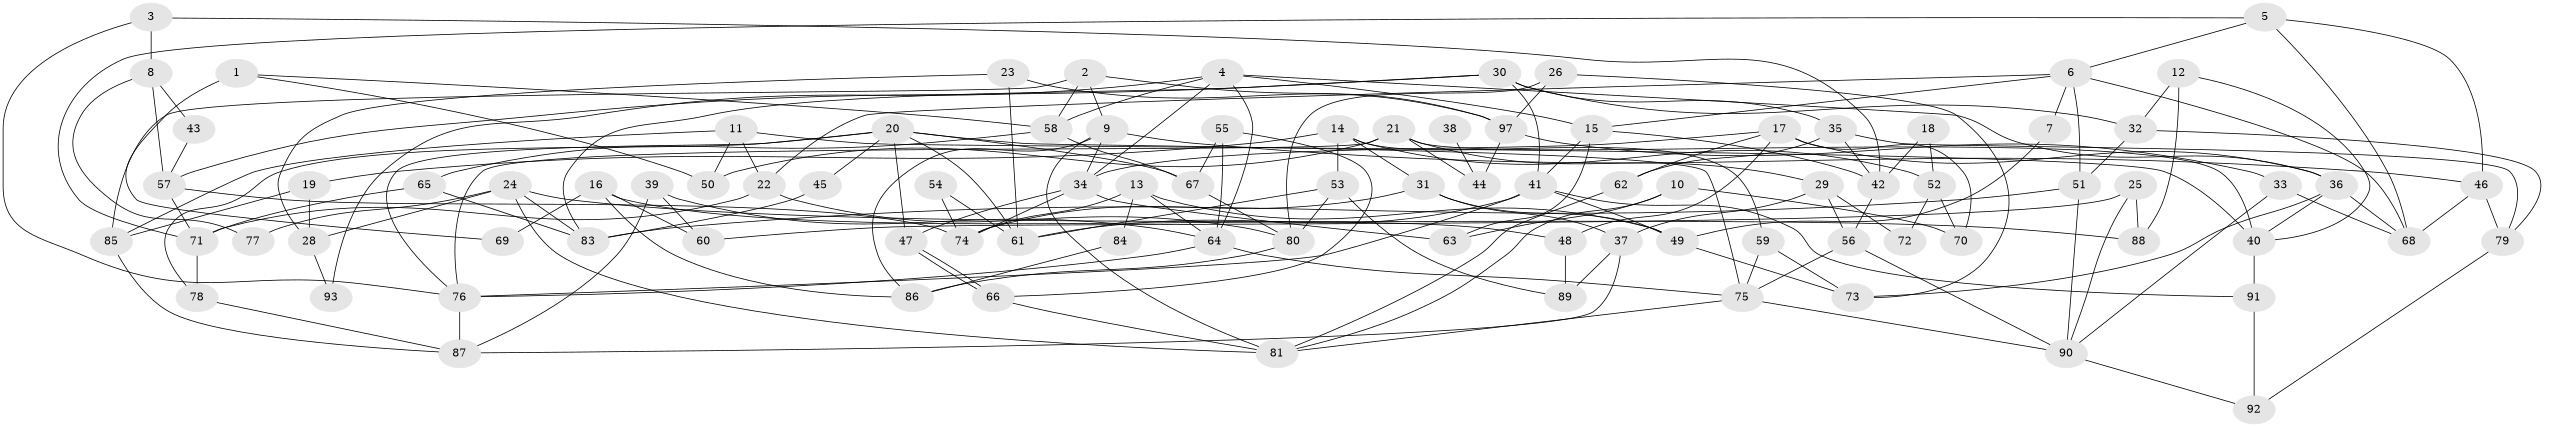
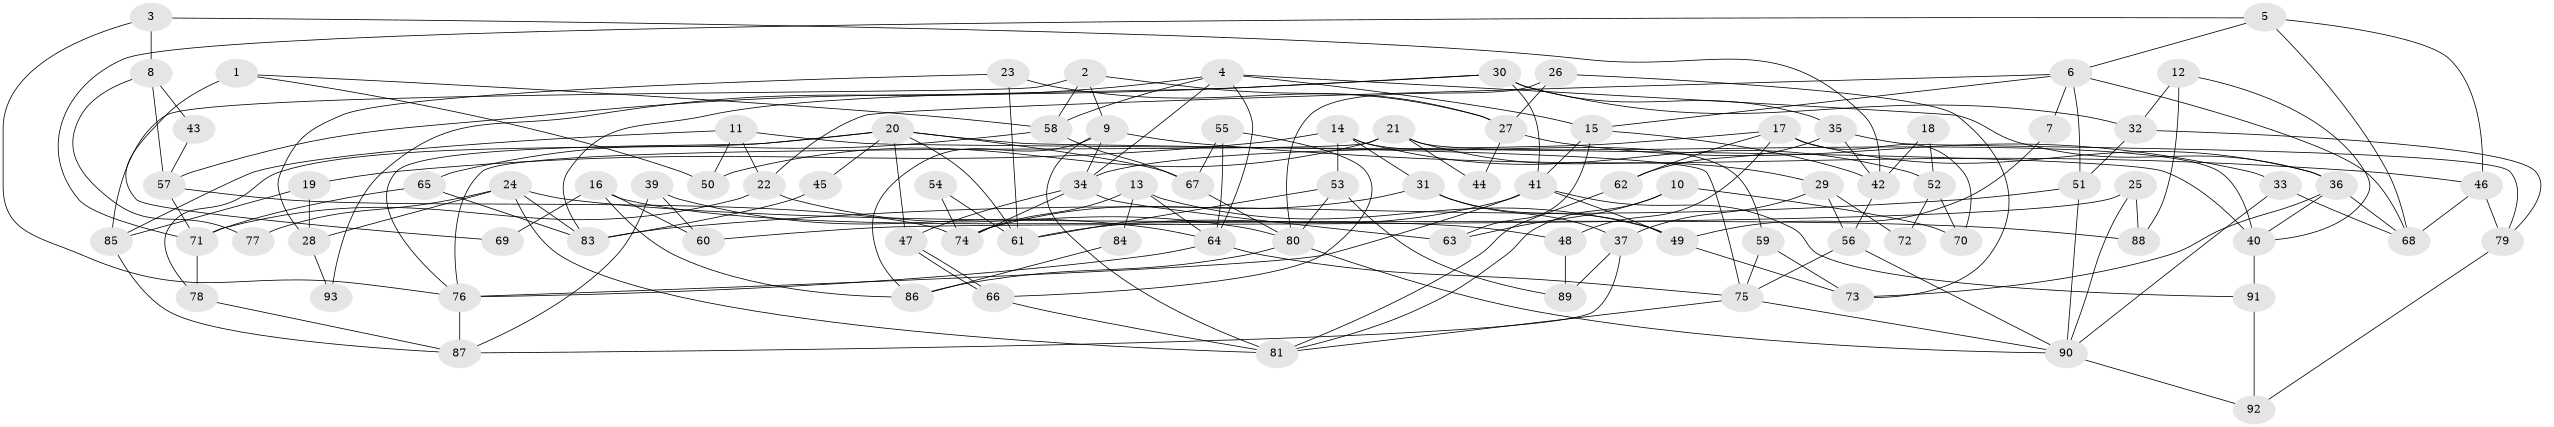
node "38": removed
node "97": label "97" -> "27"
edge "80" -- "90": added
